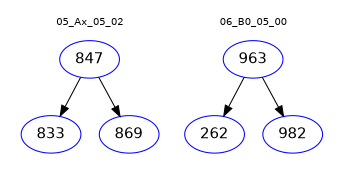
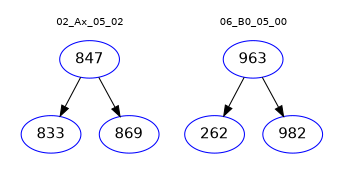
cluster "05_Ax_05_02": label "05_Ax_05_02" -> "02_Ax_05_02"
